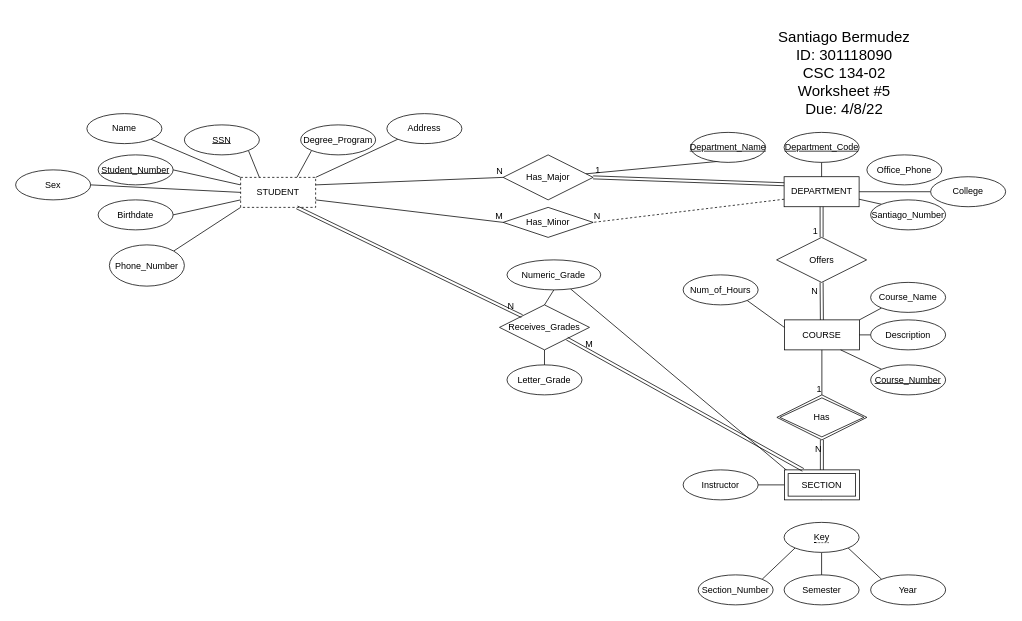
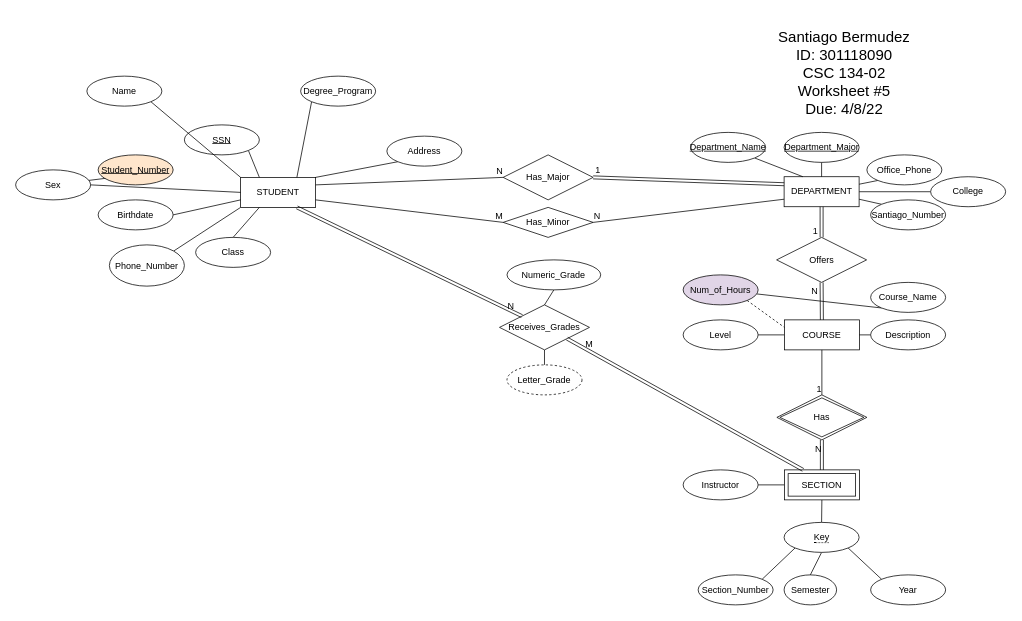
node "Name": moved (124, 129) -> (124, 91)
node "Address": moved (424, 129) -> (424, 151)
node "Degree_Program": moved (338, 140) -> (338, 91)
node "Department_Code": label "Department_Code" -> "Department_Major"
edge "Department_Name" -- "Has_Major": now "Department_Name" -- "DEPARTMENT"
node "Student_Number": fillcolor #ffffff -> #ffe6cc
edge "Student_Number" -- "STUDENT": now "Student_Number" -- "Sex"
edge "Office_Phone" -- "DEPARTMENT": added
node "STUDENT": style dashed -> solid
edge "DEPARTMENT" -- "Has_Minor": style dashed -> solid
edge "STUDENT" -- "Class": added
node "Class": added
node "Num_of_Hours": fillcolor #ffffff -> #e1d5e7
edge "Num_of_Hours" -- "COURSE": style solid -> dashed
edge "Course_Name" -- "COURSE": now "Course_Name" -- "Num_of_Hours"
node "Level": added
edge "Level" -- "COURSE": added
edge "COURSE" -- "Course_Number": removed
edge "Numeric_Grade" -- "SECTION": now "Key" -- "SECTION"
node "Letter_Grade": style solid -> dashed
node "Course_Number": removed
node "Semester": size 75x30 -> 53x30
